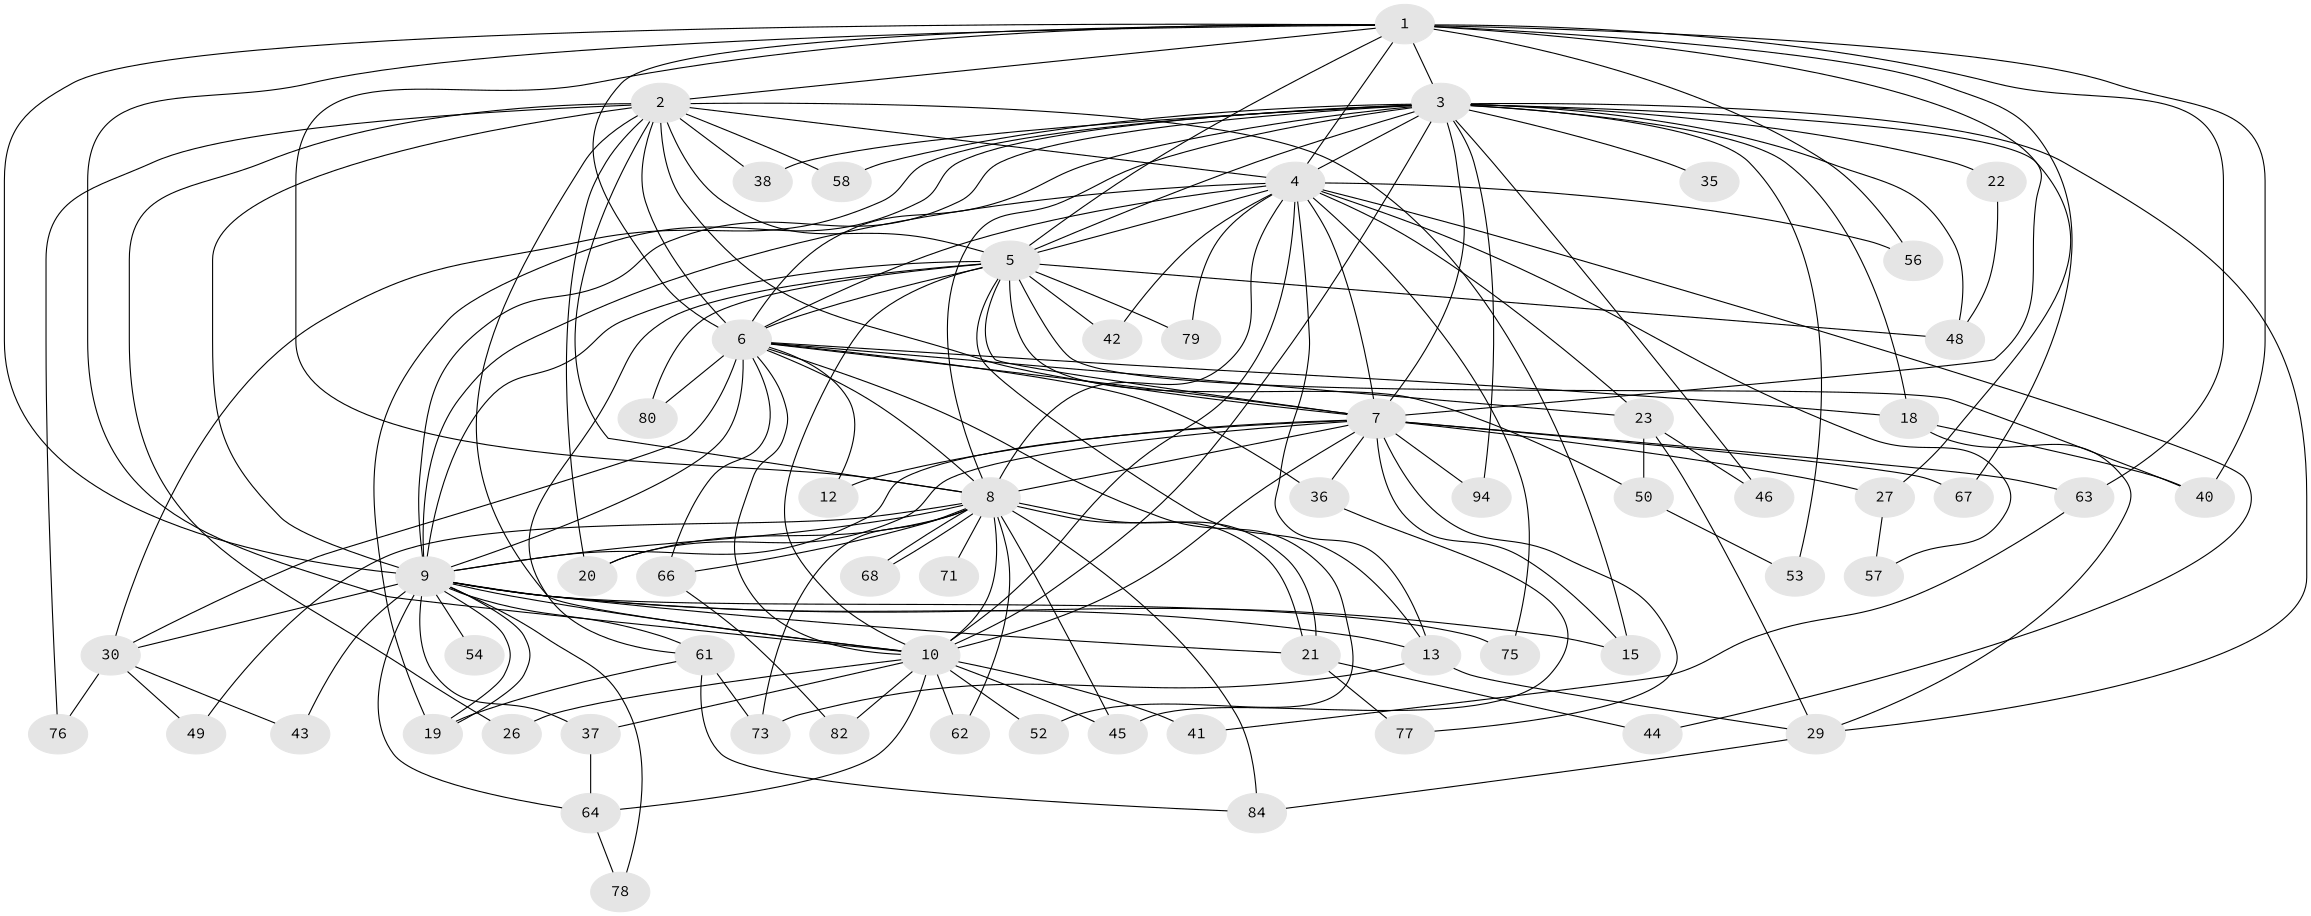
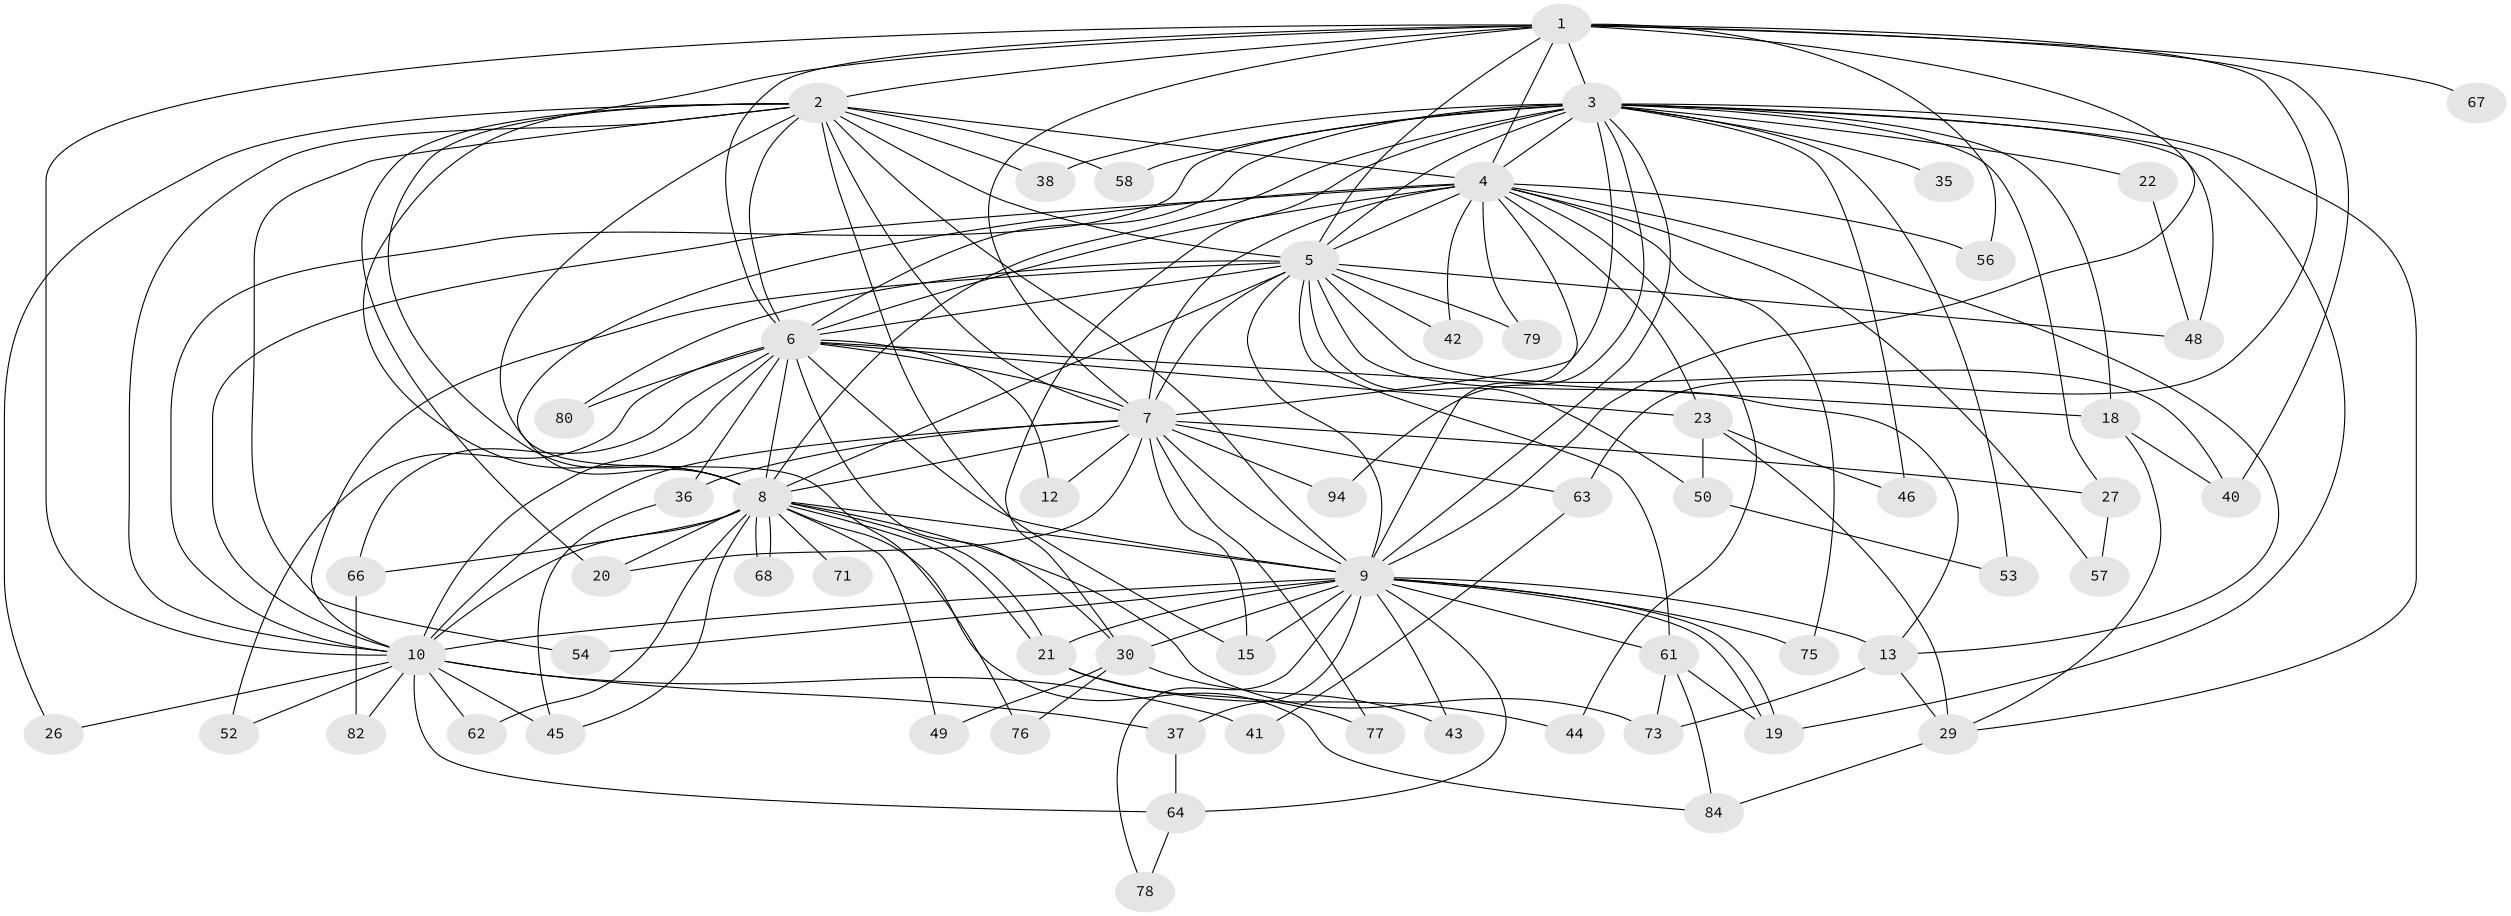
edge "2" -- "54": added
edge "5" -- "8": added
edge "7" -- "67": removed
